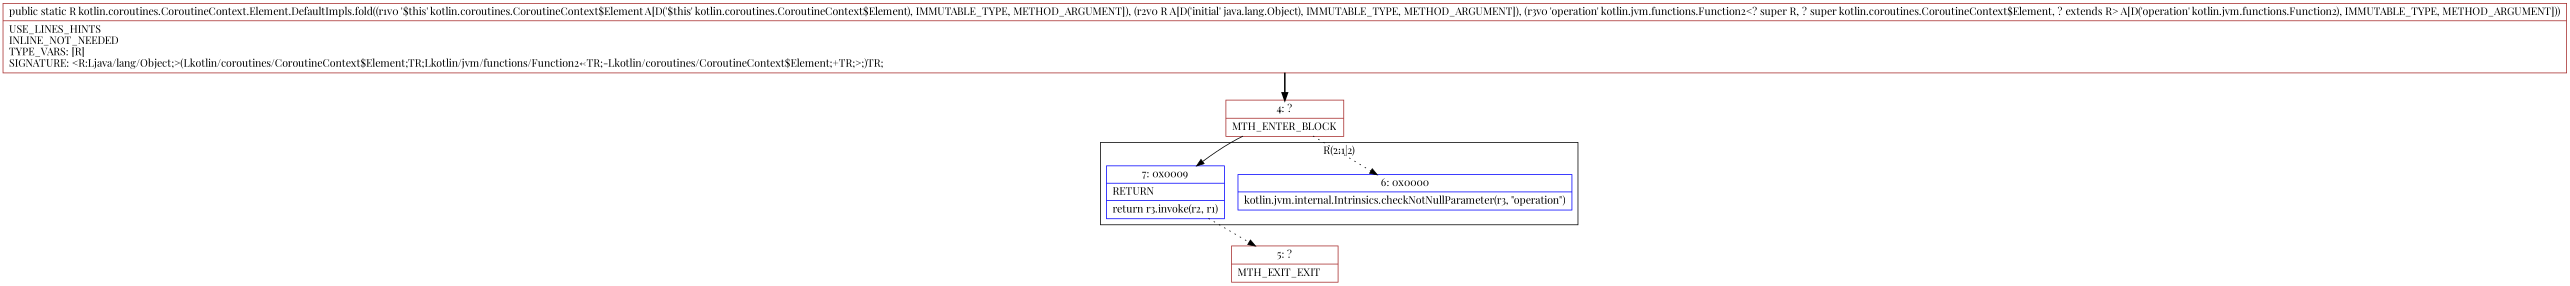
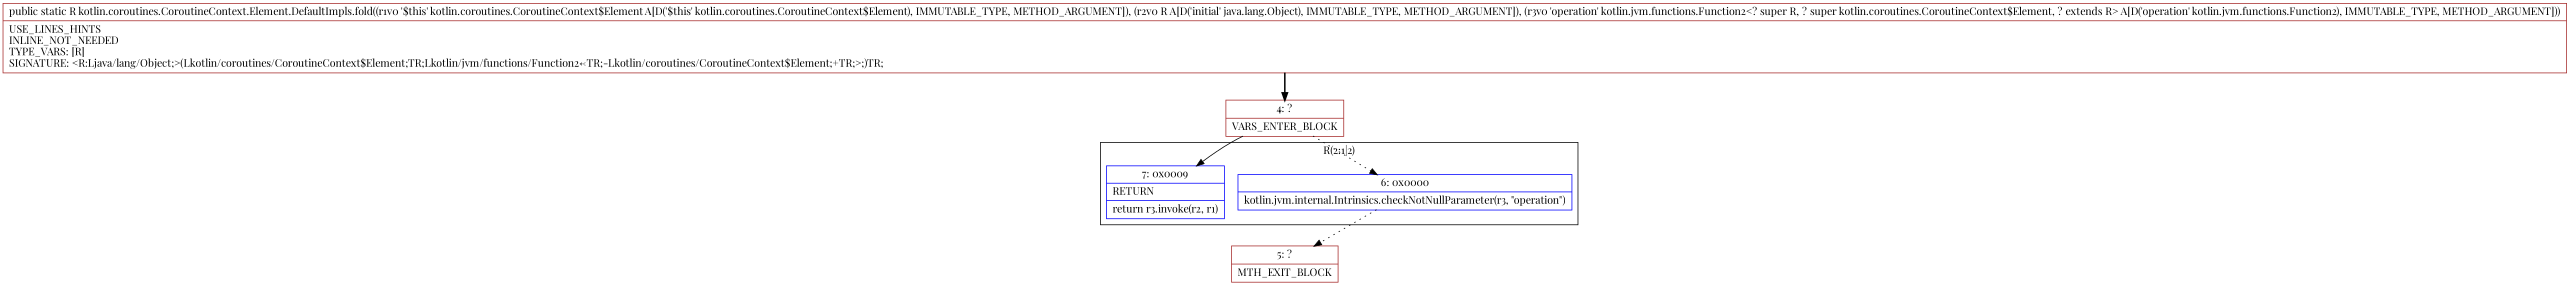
node "4: ?": text "MTH_ENTER_BLOCK" -> "VARS_ENTER_BLOCK"
edge "7: 0x0009" -> "5: ?": now "6: 0x0000" -> "5: ?"
node "5: ?": text "MTH_EXIT_EXIT" -> "MTH_EXIT_BLOCK"
